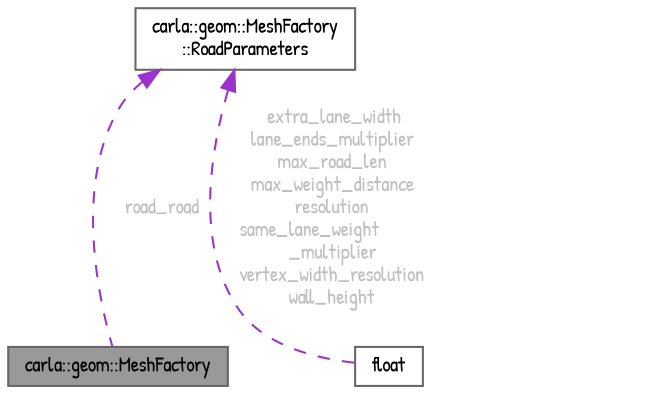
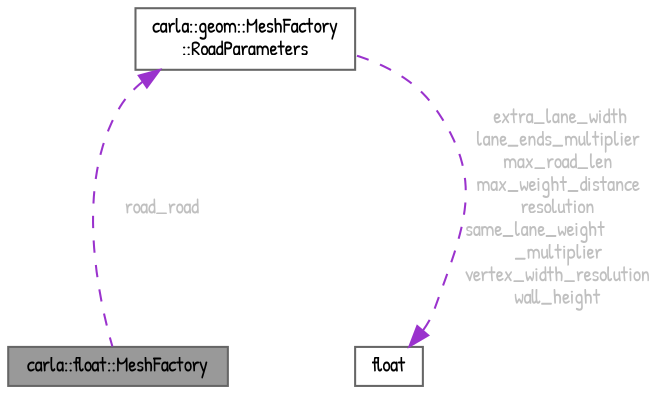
edge "float" -> "carla::geom::MeshFactory ::RoadParameters": reversed
node "carla::geom::MeshFactory": label "carla::geom::MeshFactory" -> "carla::float::MeshFactory"
